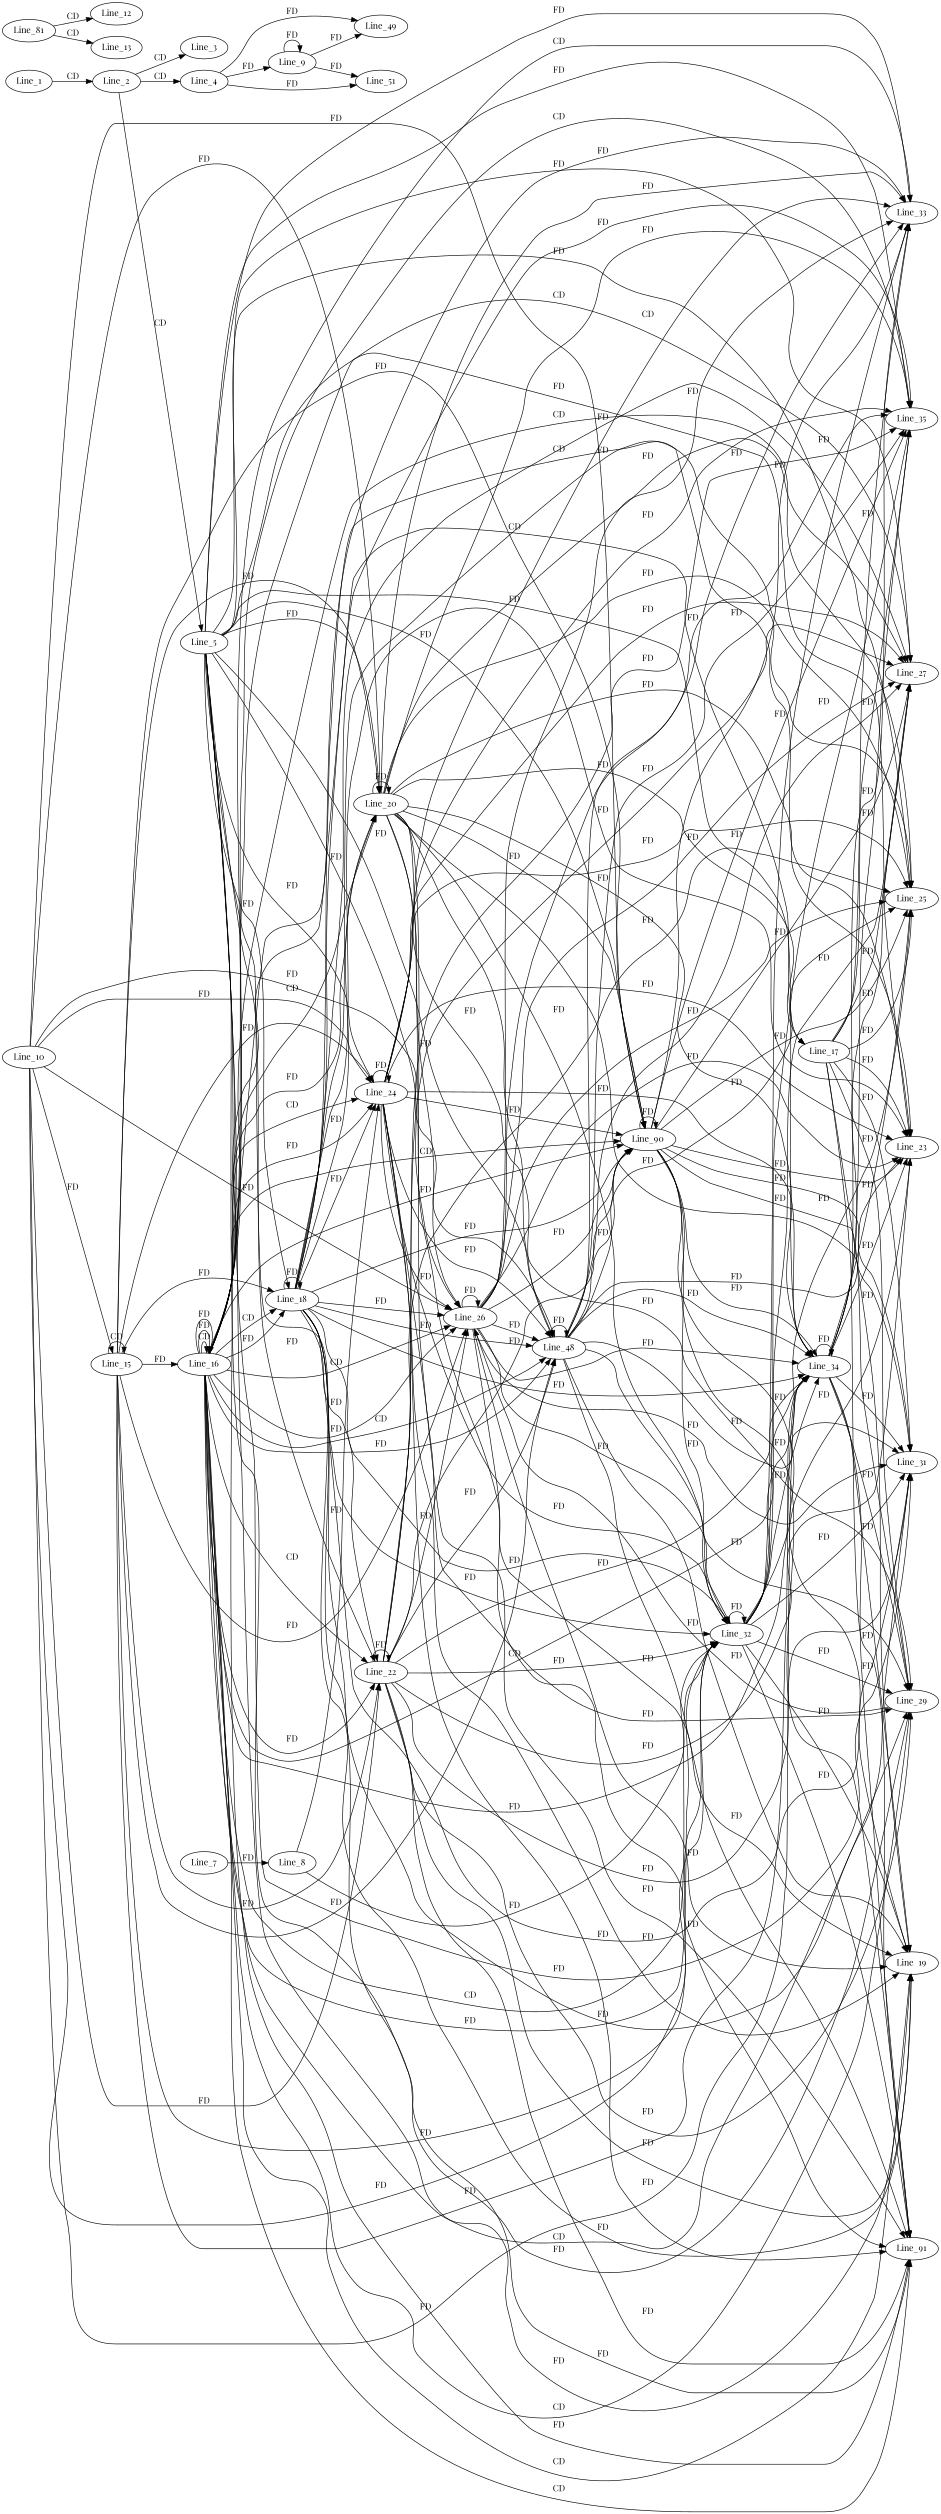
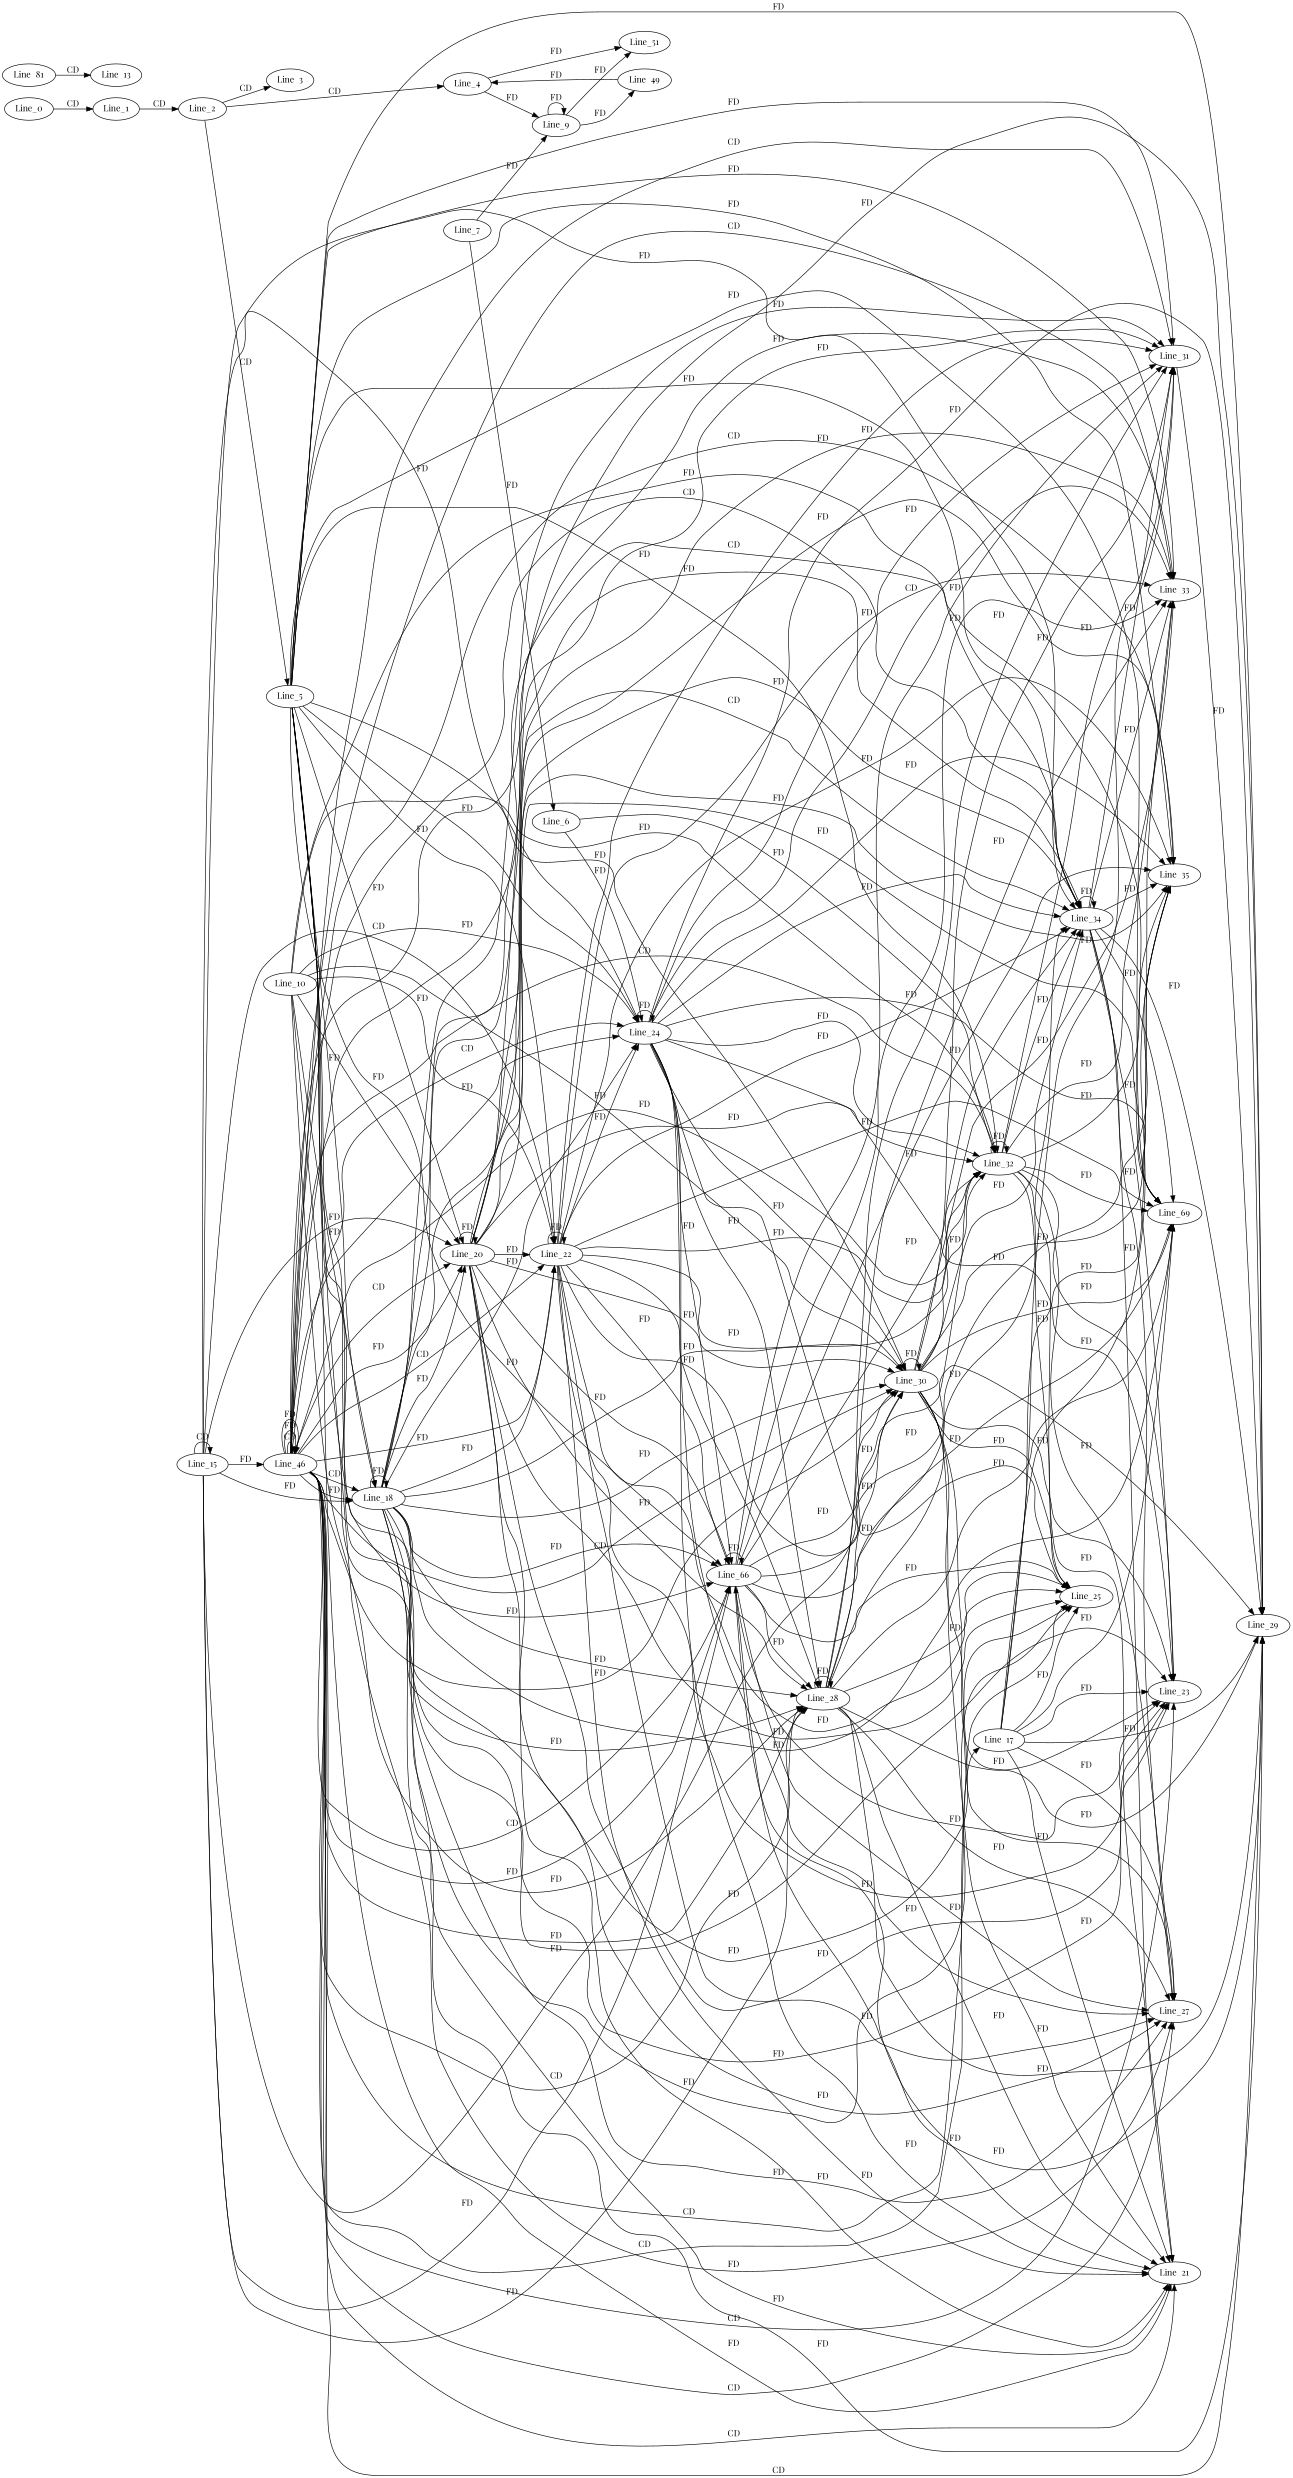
node "Line_12": removed
edge "Line_4" -> "Line_49": reversed
node "Line_0": added
edge "Line_7" -> "Line_9": added, label "FD"
edge "Line_24" -> "Line_31": added, label "FD"
edge "Line_22" -> "Line_33": added, label "FD"
edge "Line_20" -> "Line_17": now "Line_20" -> "Line_22"
node "Line_90": label "Line_90" -> "Line_30"
edge "Line_22" -> "Line_24": added, label "FD"
edge "Line_34" -> "Line_25": removed, label "FD"
edge "Line_10" -> "Line_15": now "Line_10" -> "Line_18"
node "Line_26": label "Line_26" -> "Line_66"
node "Line_48": label "Line_48" -> "Line_28"
node "Line_16": label "Line_16" -> "Line_46"
edge "Line_18" -> "Line_34": label "FD" -> "CD"
edge "Line_32" -> "Line_29": now "Line_31" -> "Line_29"
node "Line_8": label "Line_8" -> "Line_6"
edge "Line_15" -> "Line_22": label "FD" -> "CD"
node "Line_19": label "Line_19" -> "Line_69"
edge "Line_15" -> "Line_32": removed, label "FD"
node "Line_91": label "Line_91" -> "Line_21"
